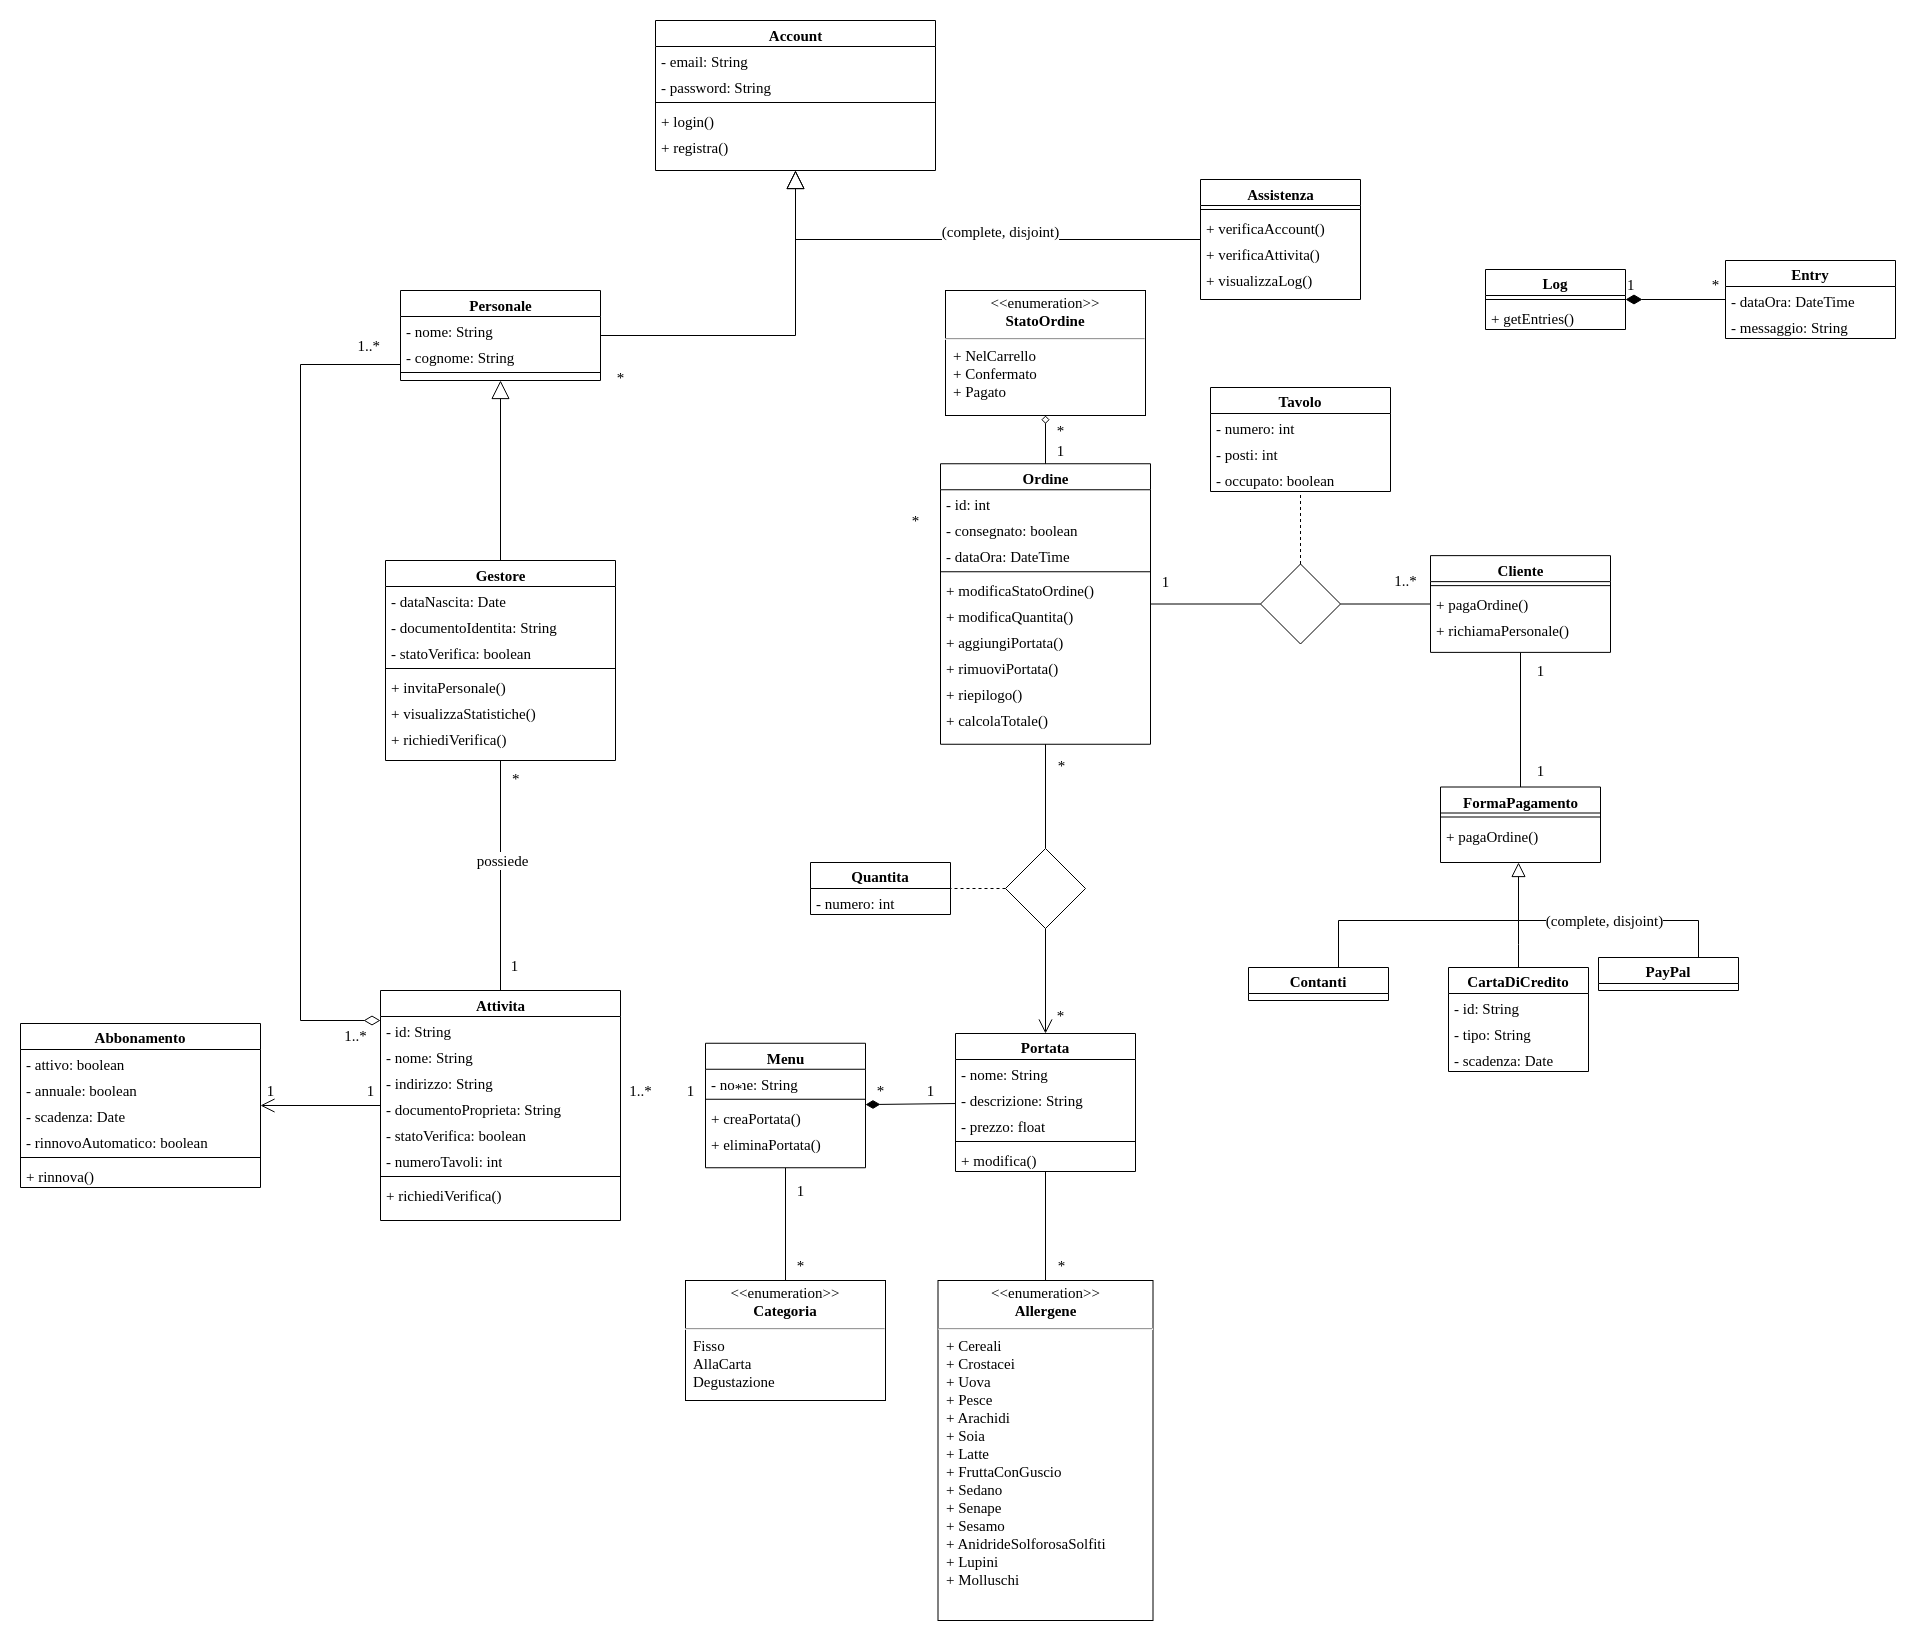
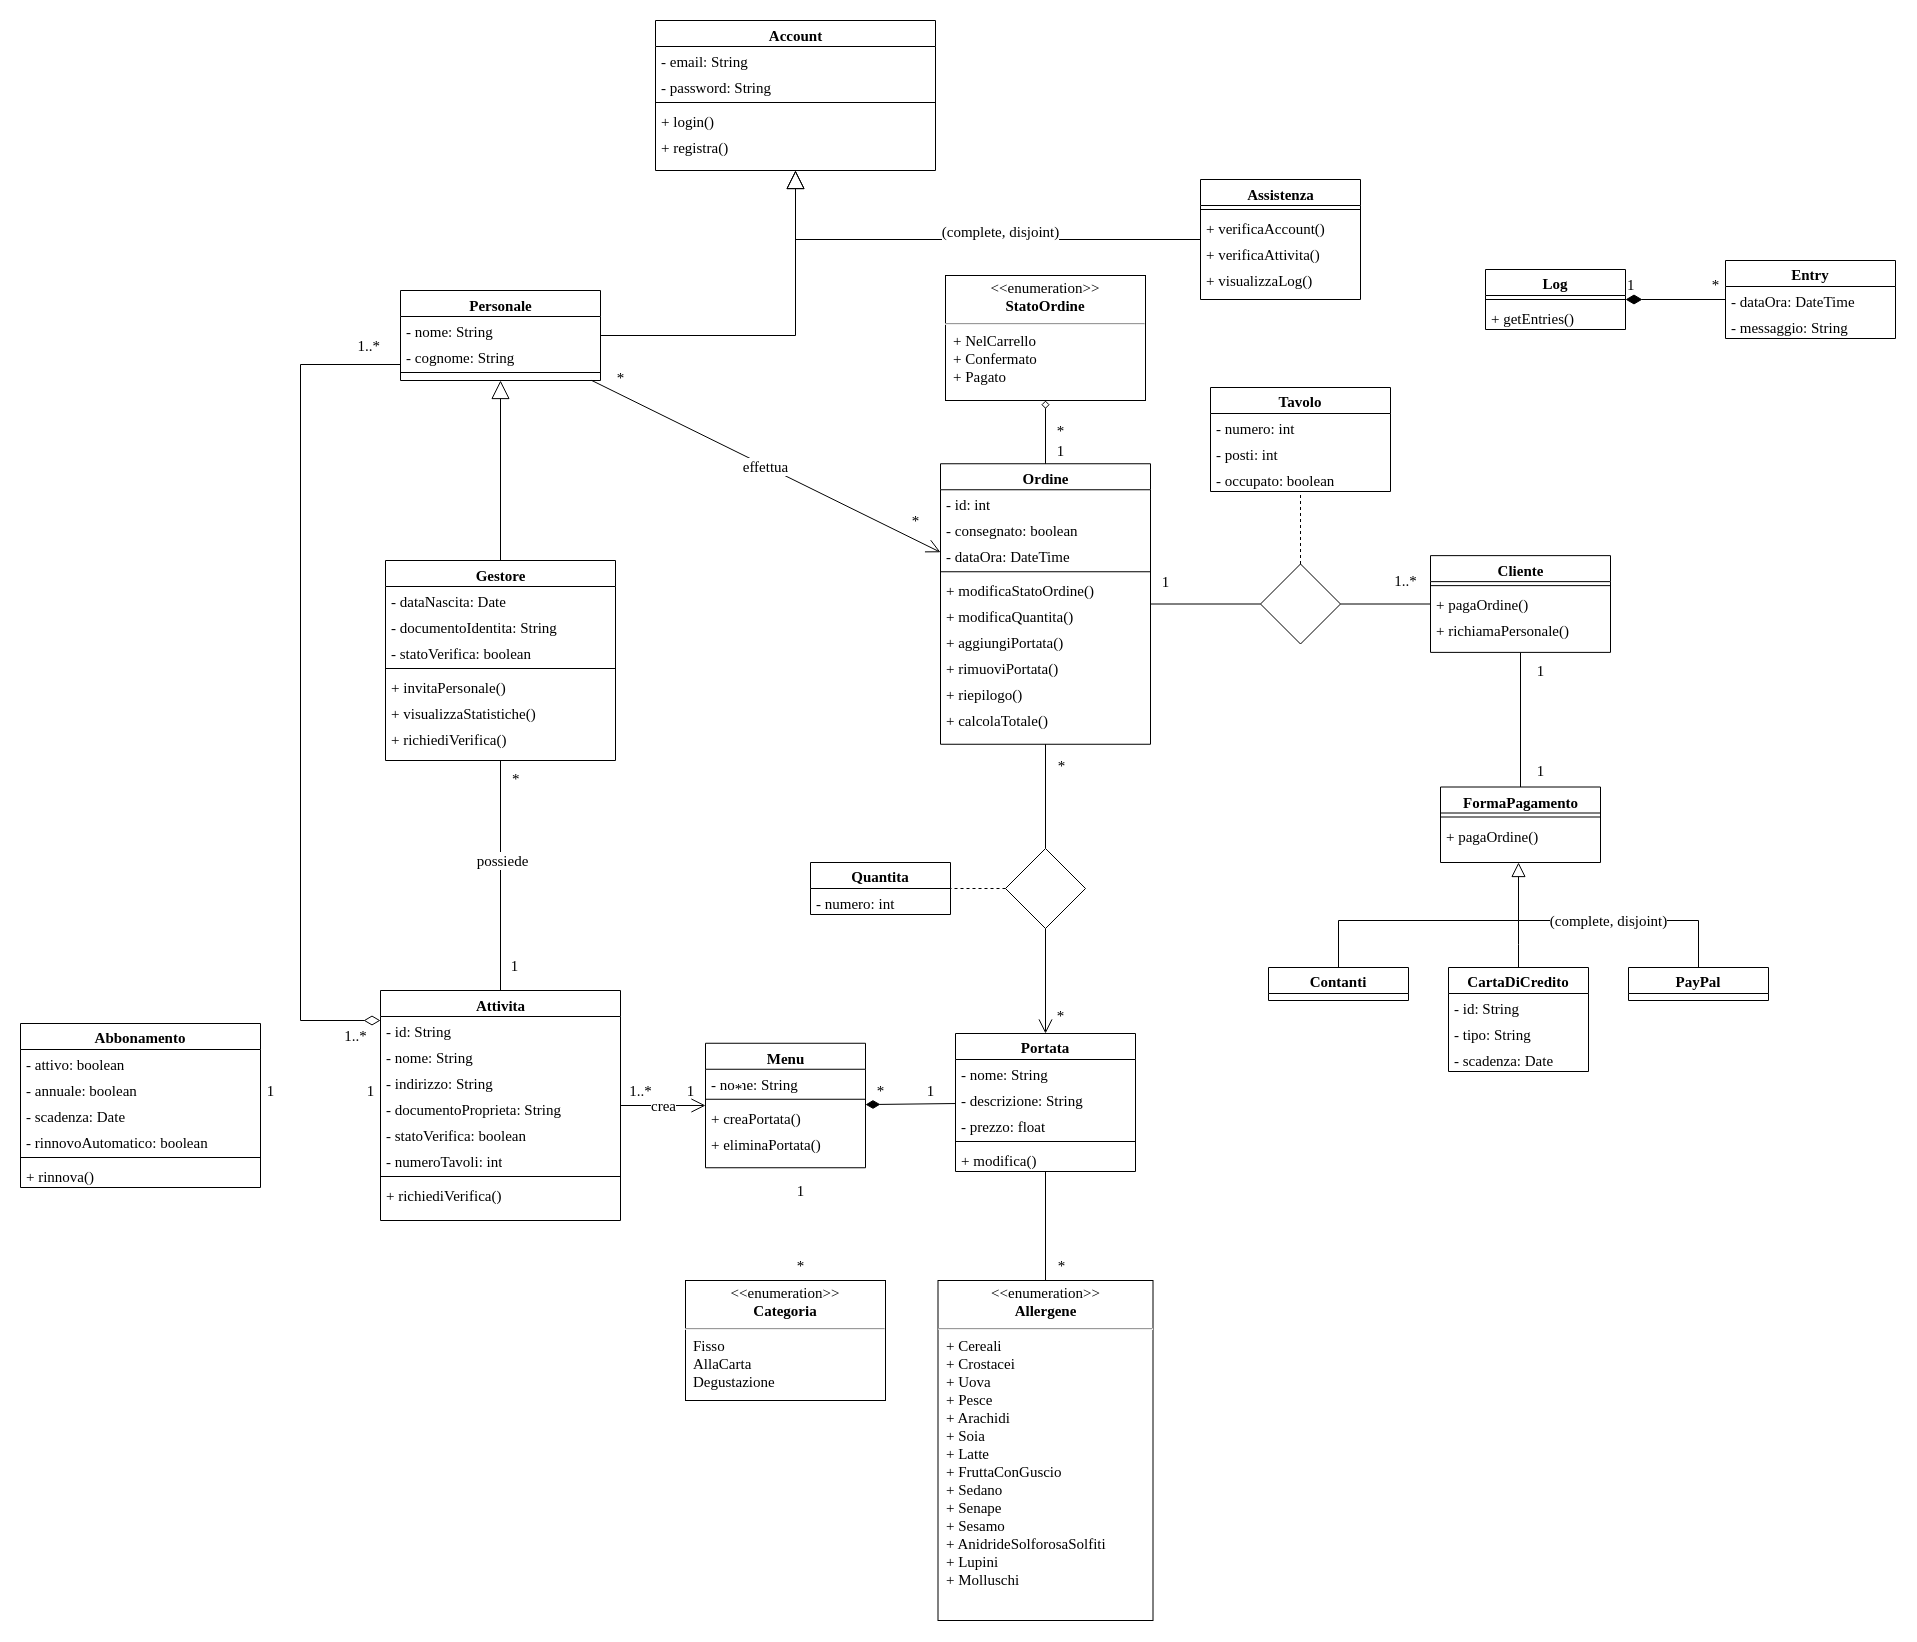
node "<<enumeration>> StatoOrdine + NelCarrello + Confermato + Pagato": moved (1046, 353) -> (1046, 338)
edge "Personale" -> "Ordine": added, label "effettua"
node "PayPal": moved (1669, 974) -> (1699, 984)
node "Contanti": moved (1319, 984) -> (1339, 984)
edge "Attivita" -> "Abbonamento": removed
edge "Attivita" -> "Menu": added, label "crea"
edge "Menu" -- "<<enumeration>> Categoria Fisso AllaCarta Degustazione": removed
